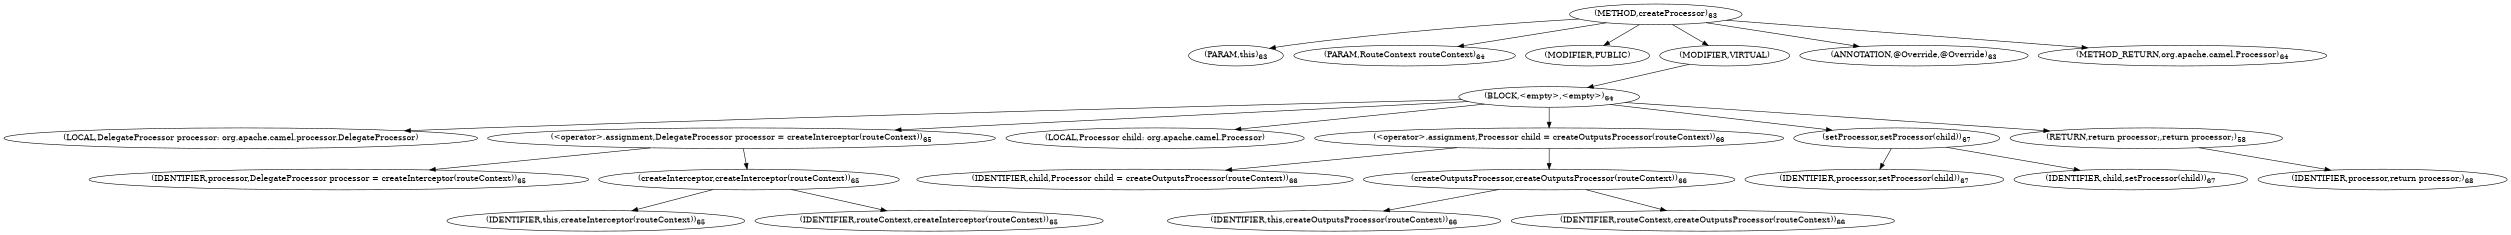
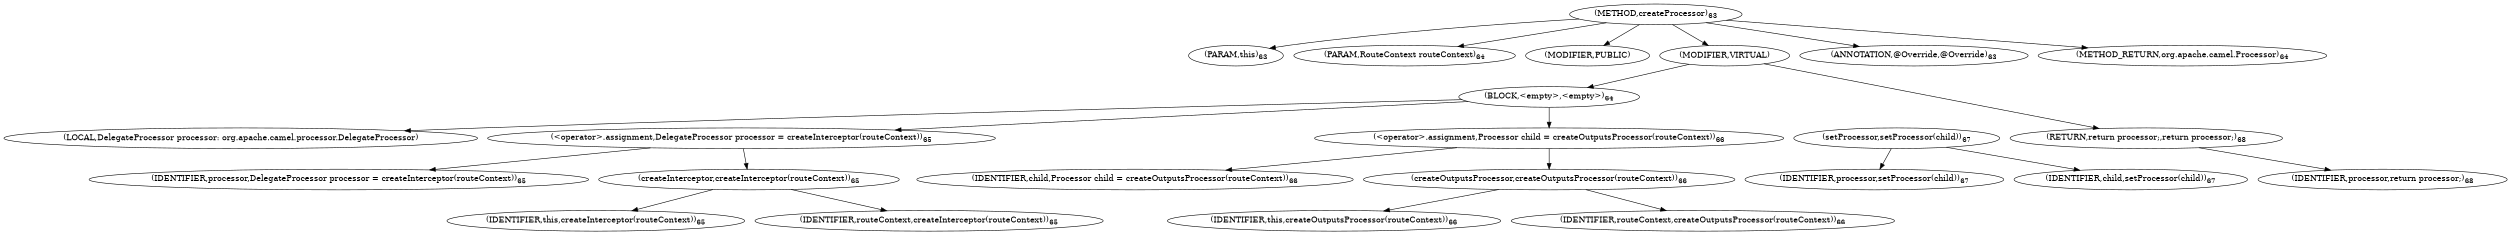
edge "(BLOCK,<empty>,<empty>)" -> "(RETURN,return processor;,return processor;)": now "(MODIFIER,VIRTUAL)" -> "(RETURN,return processor;,return processor;)"
edge "(BLOCK,<empty>,<empty>)" -> "(setProcessor,setProcessor(child))": removed
node "(RETURN,return processor;,return processor;)": text "58" -> "68"
node "(LOCAL,Processor child: org.apache.camel.Processor)": removed
